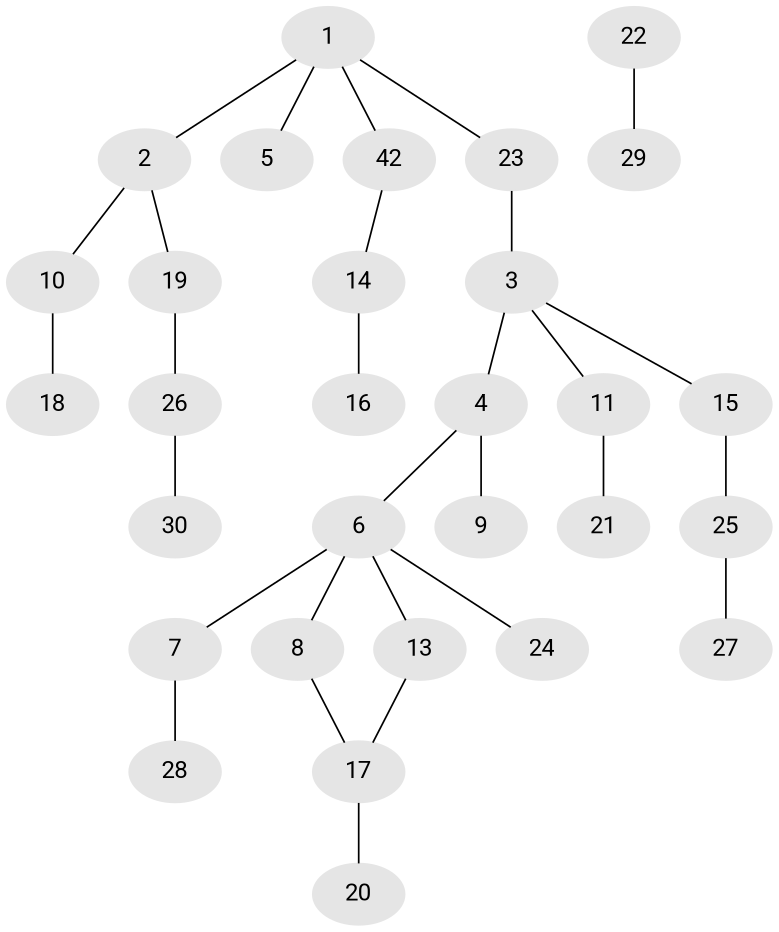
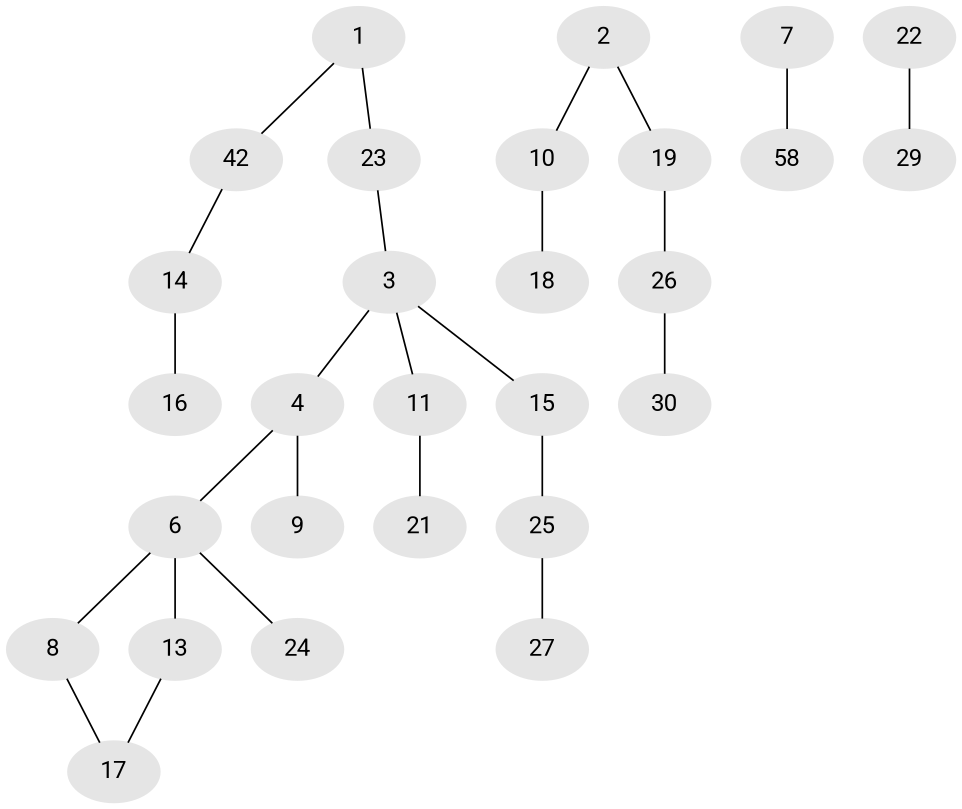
edge "1" -- "2": removed
node "5": removed
edge "6" -- "7": removed
node "28": label "28" -> "58"
node "20": removed
